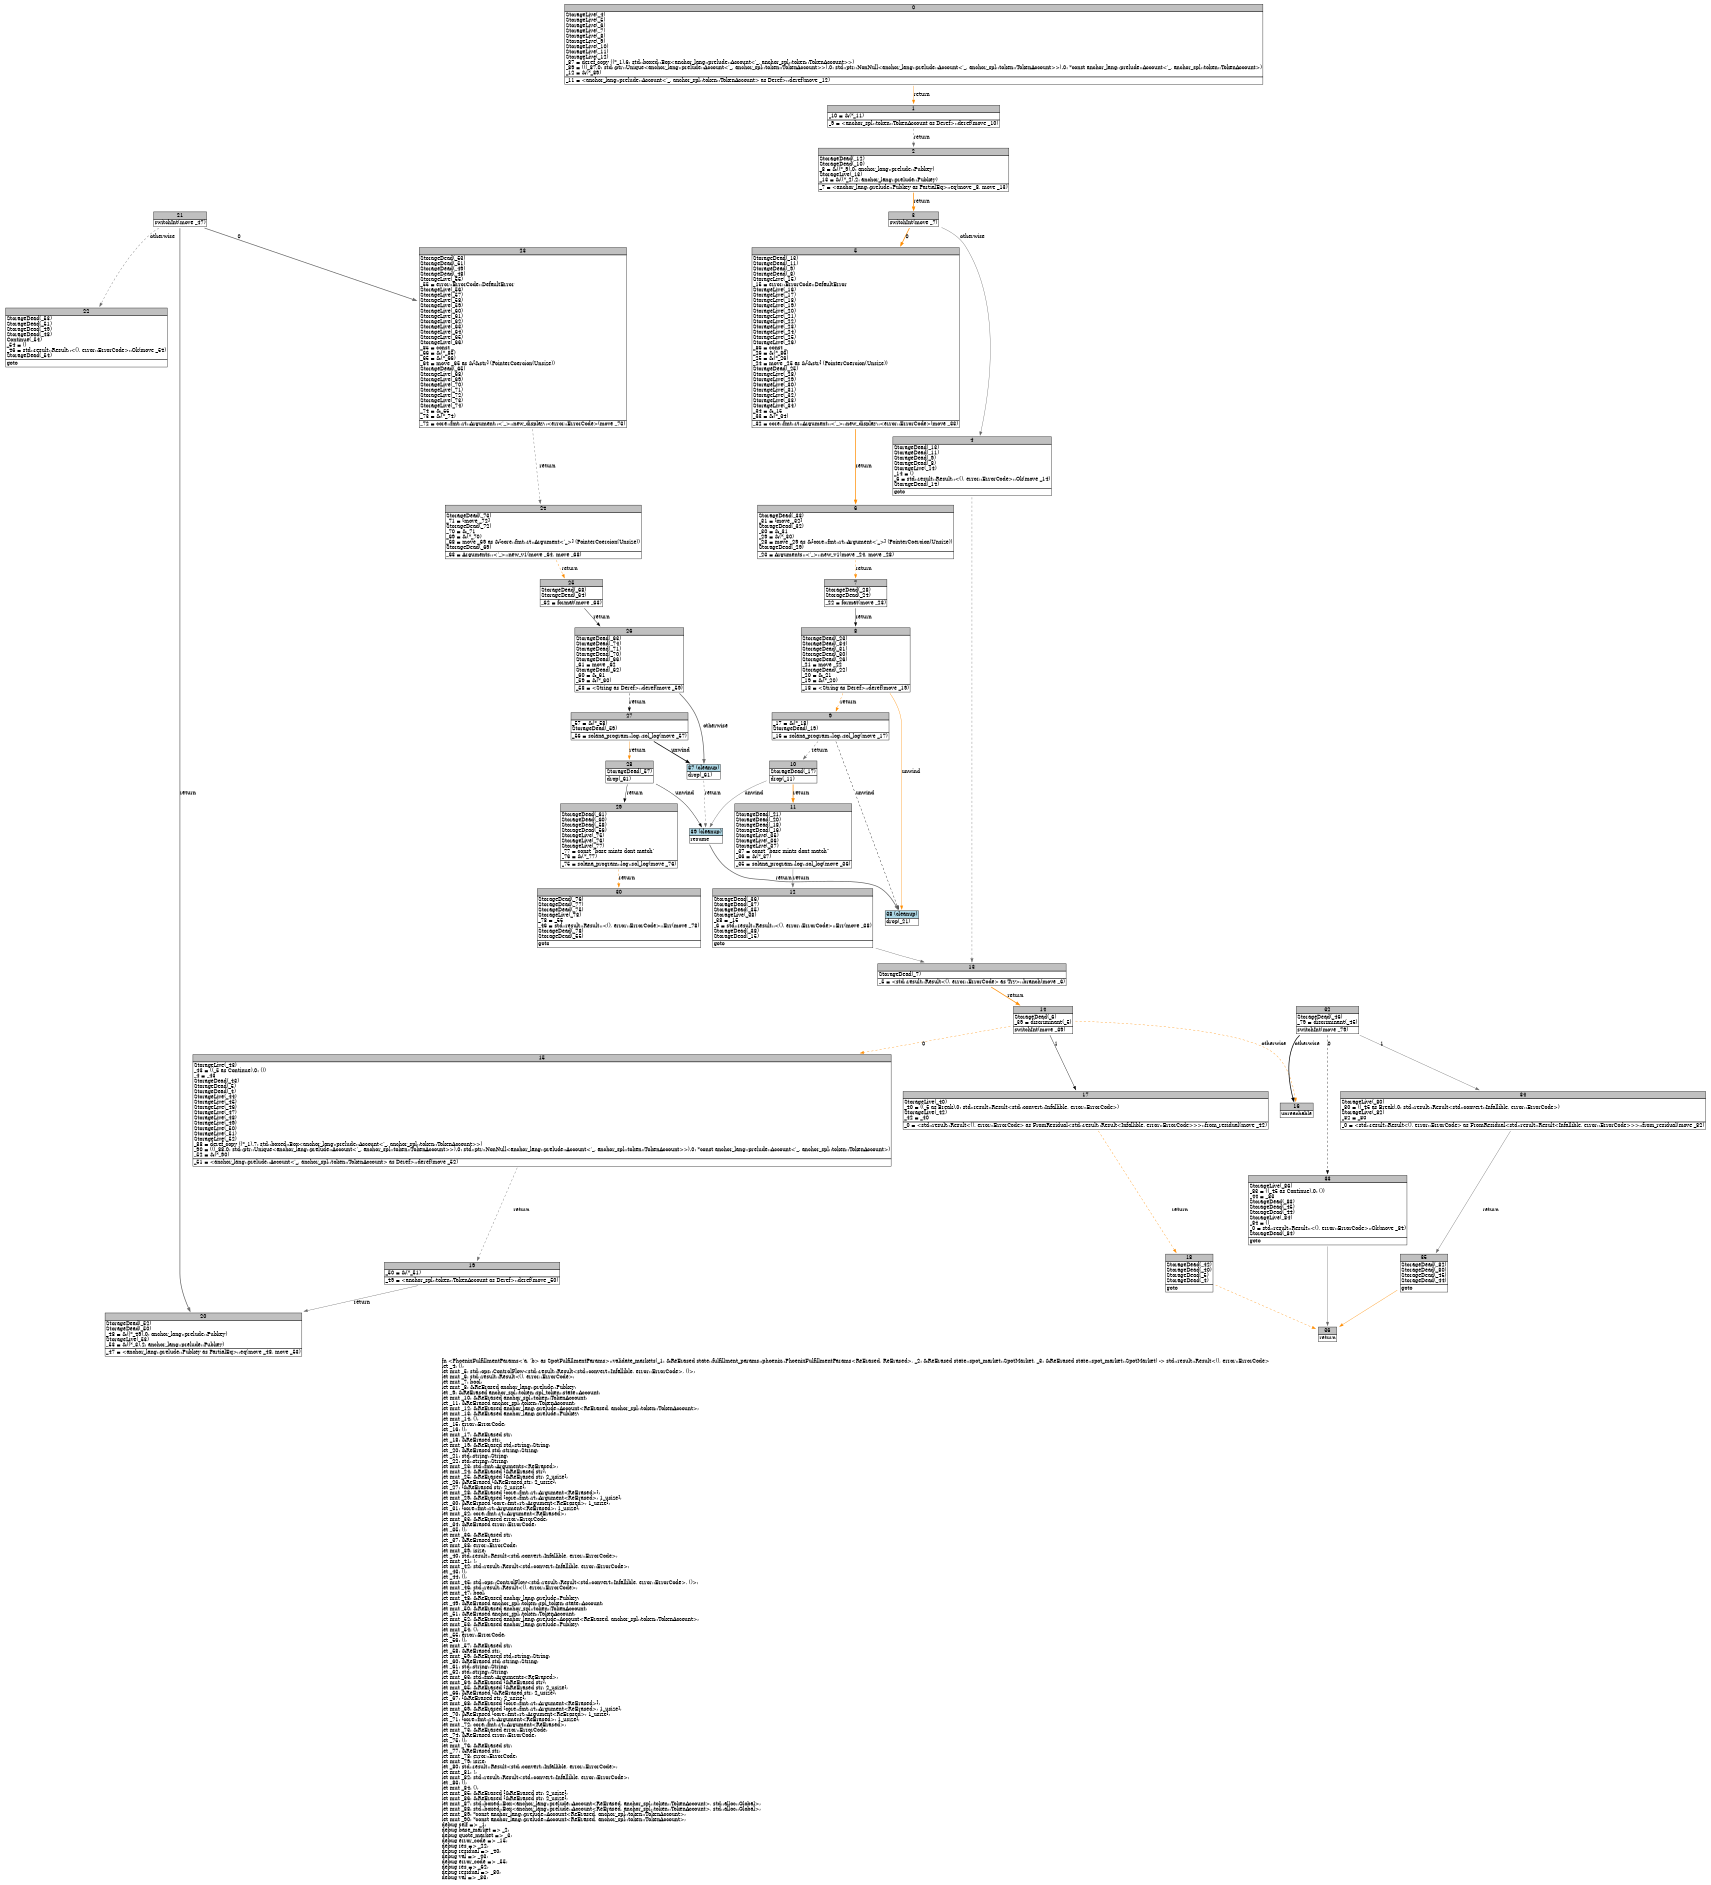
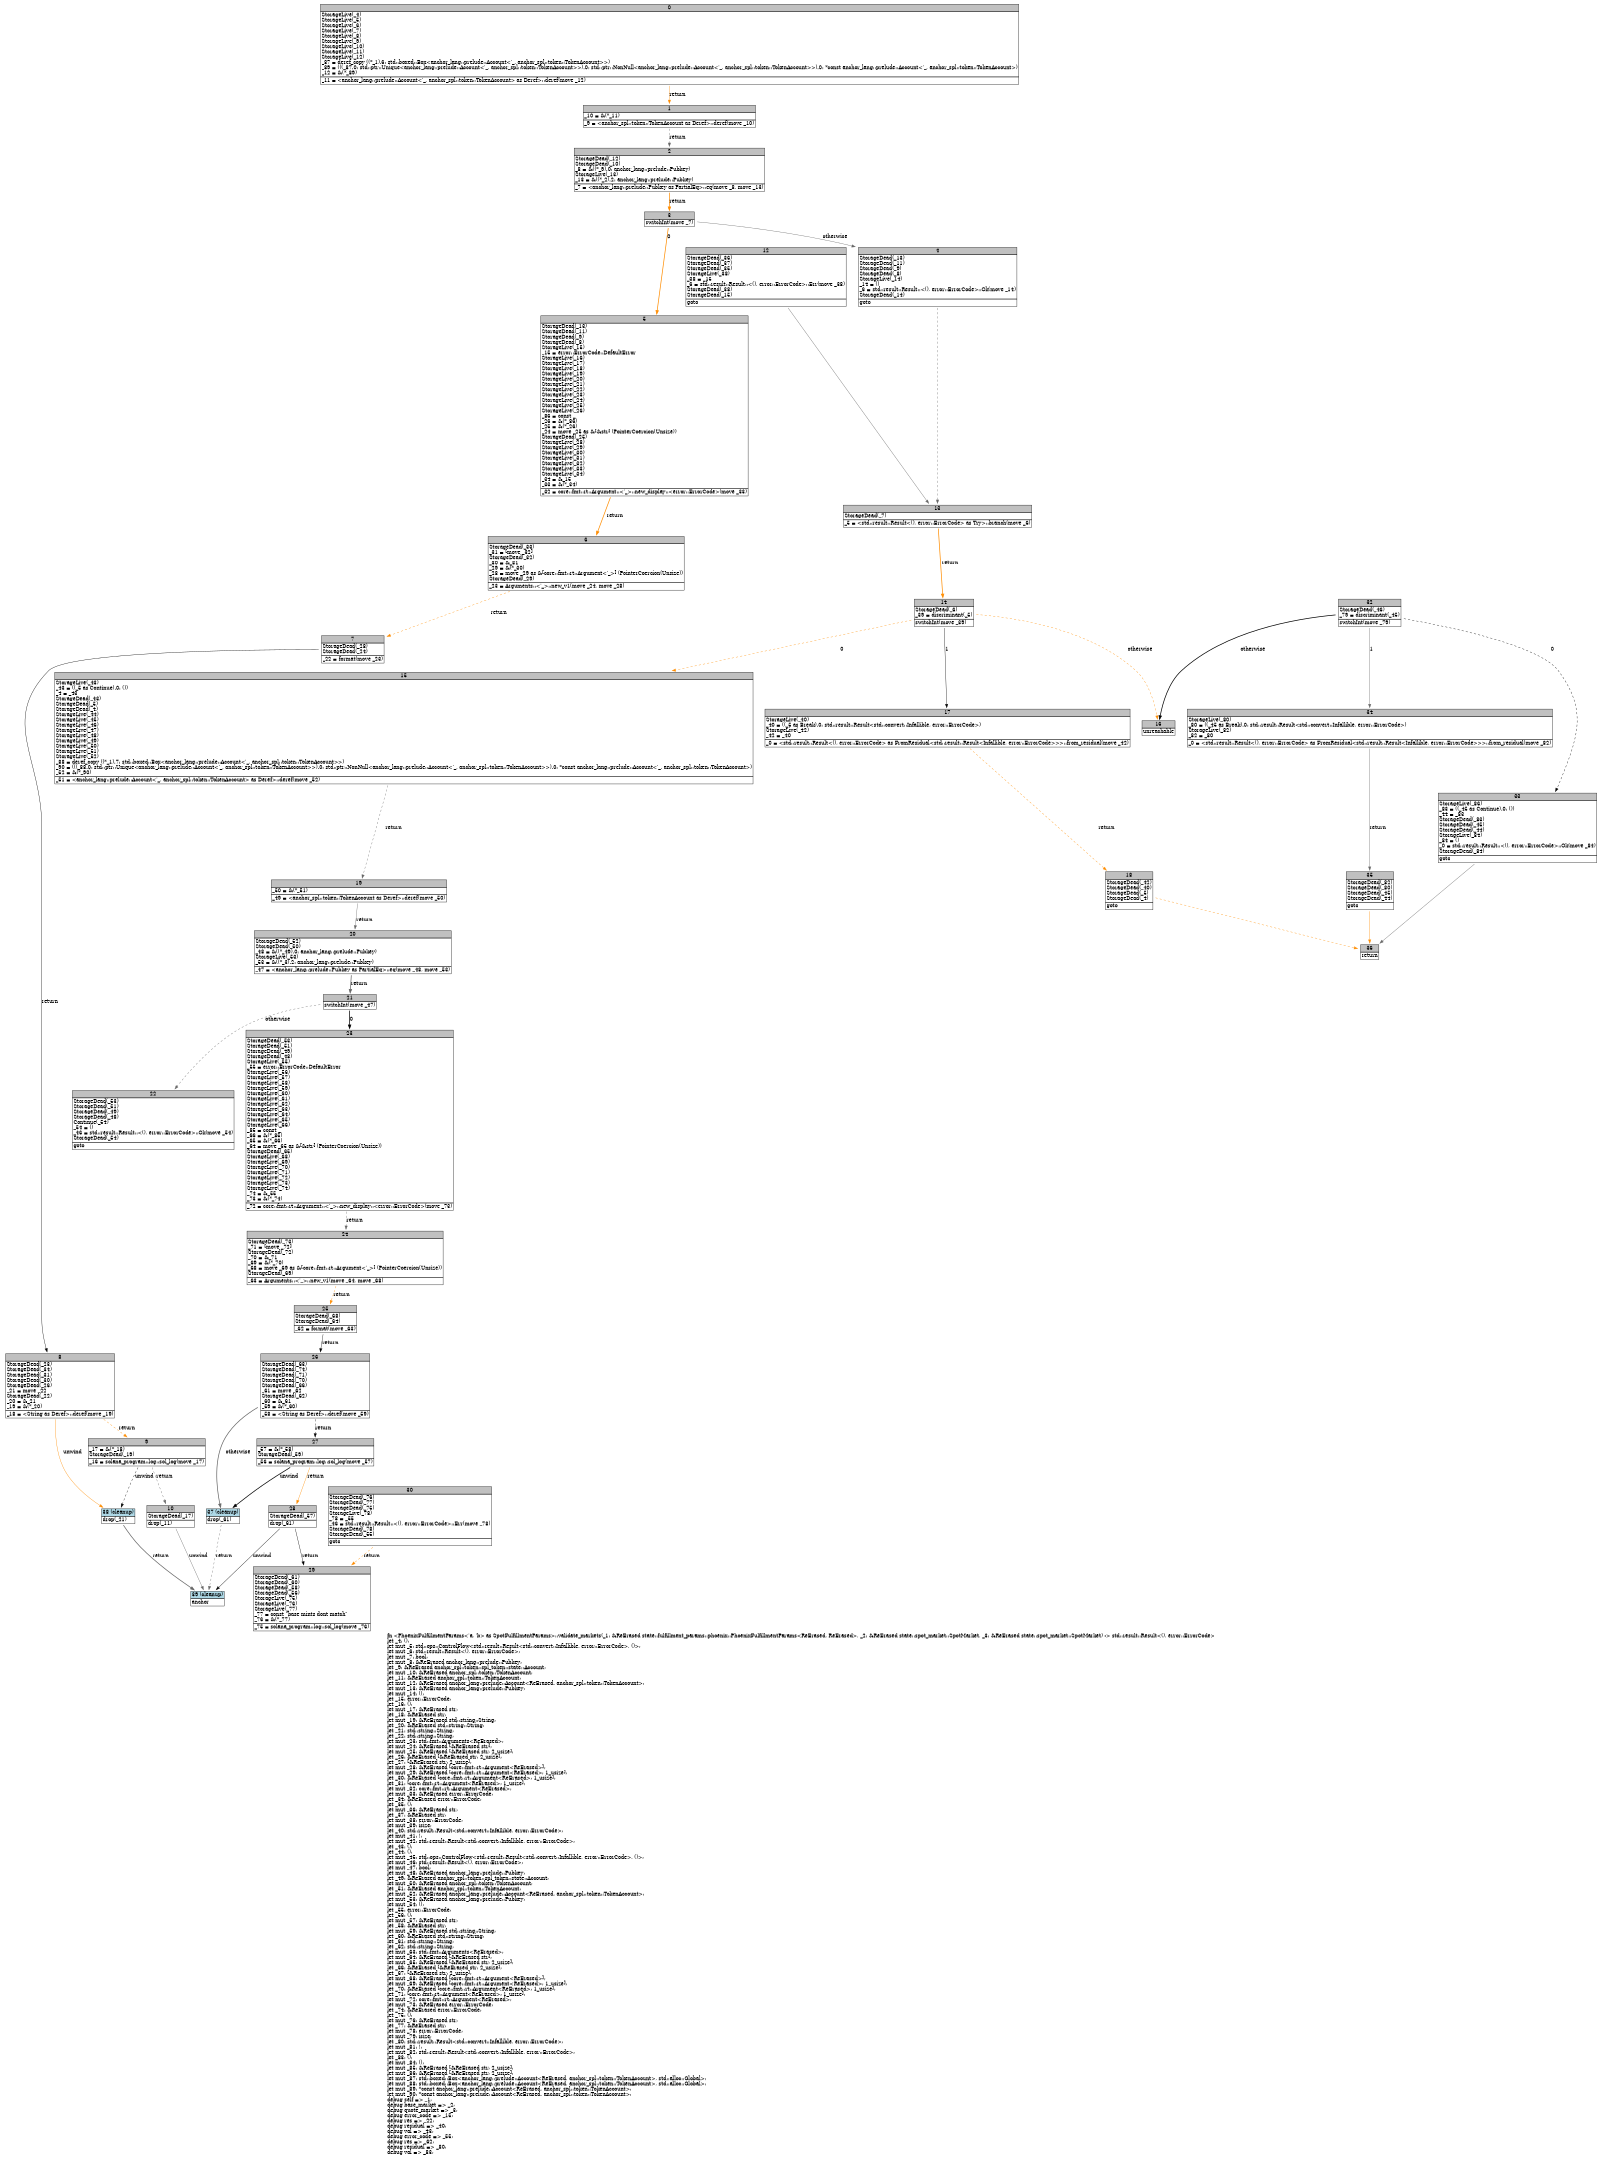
edge "21" -> "23": color gray40 -> black
edge "21" -> "20": reversed
node "11": removed
node "39 (cleanup)": text "resume" -> "anchor"
edge "29" -> "30": reversed
edge "39 (cleanup)" -> "38 (cleanup)": reversed
